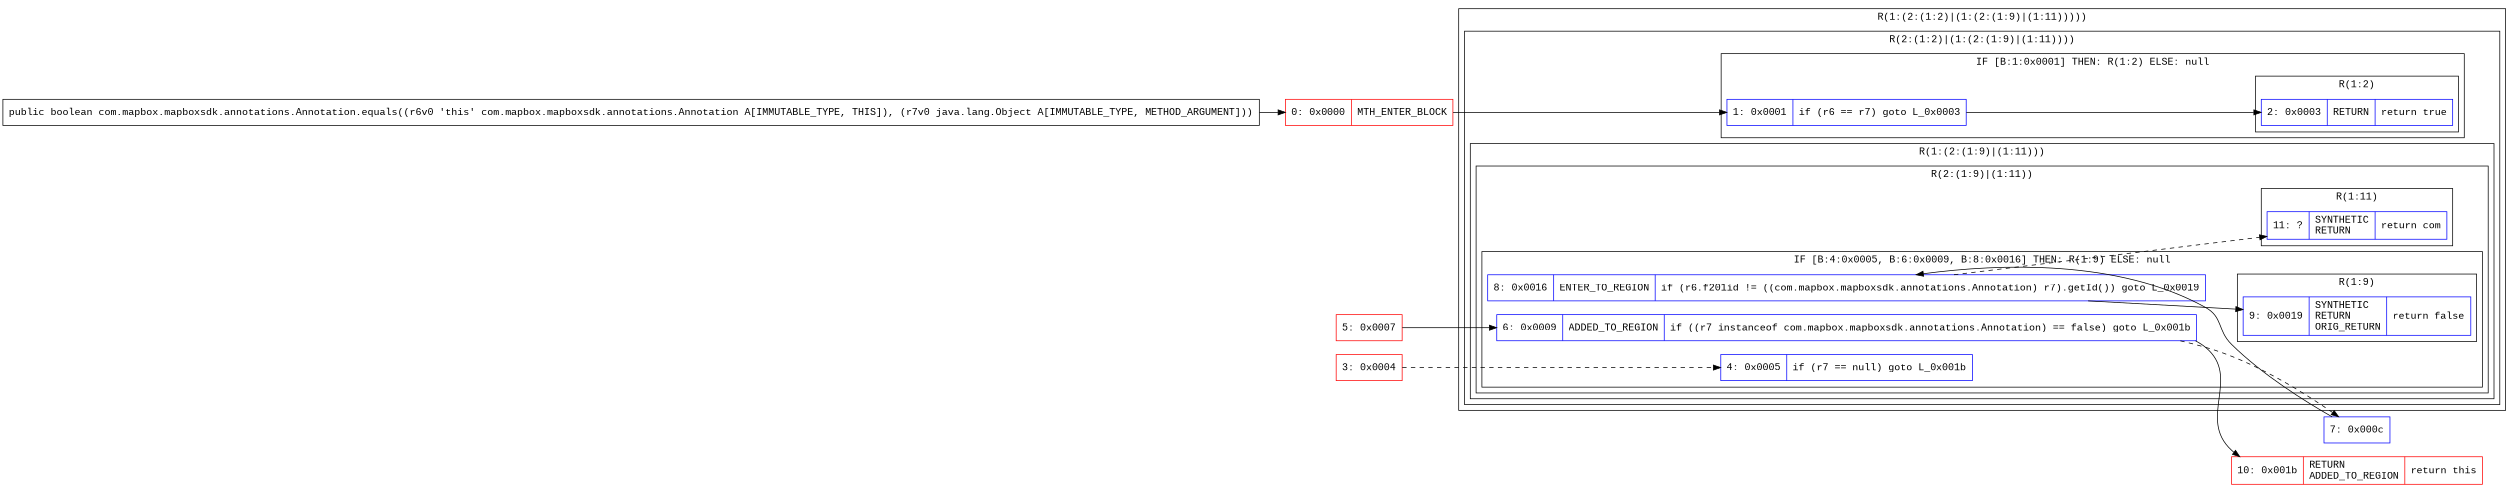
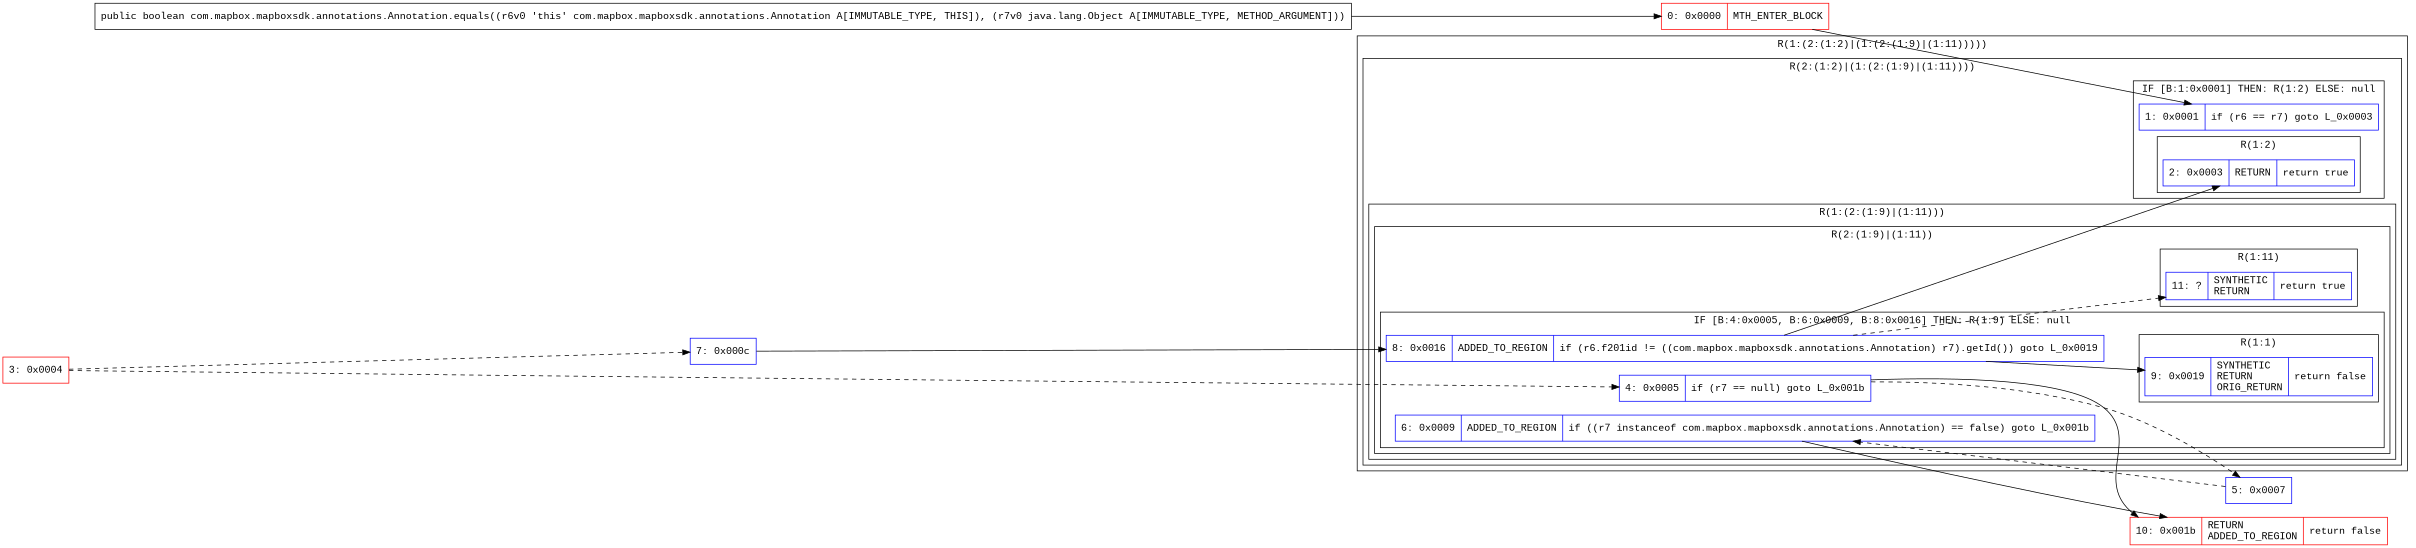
edge "1: 0x0001" -> "2: 0x0003": now "8: 0x0016" -> "2: 0x0003"
node "11: ?": text "return com" -> "return true"
cluster "R(1:9)": label "R(1:9)" -> "R(1:1)"
node "8: 0x0016": text "ENTER_TO_REGION" -> "ADDED_TO_REGION"
node "5: 0x0007": color red -> blue
edge "5: 0x0007" -> "6: 0x0009": style solid -> dashed
edge "6: 0x0009" -> "7: 0x000c": now "3: 0x0004" -> "7: 0x000c"
edge "4: 0x0005" -> "10: 0x001b": added
edge "4: 0x0005" -> "5: 0x0007": added
node "10: 0x001b": text "return this" -> "return false"
